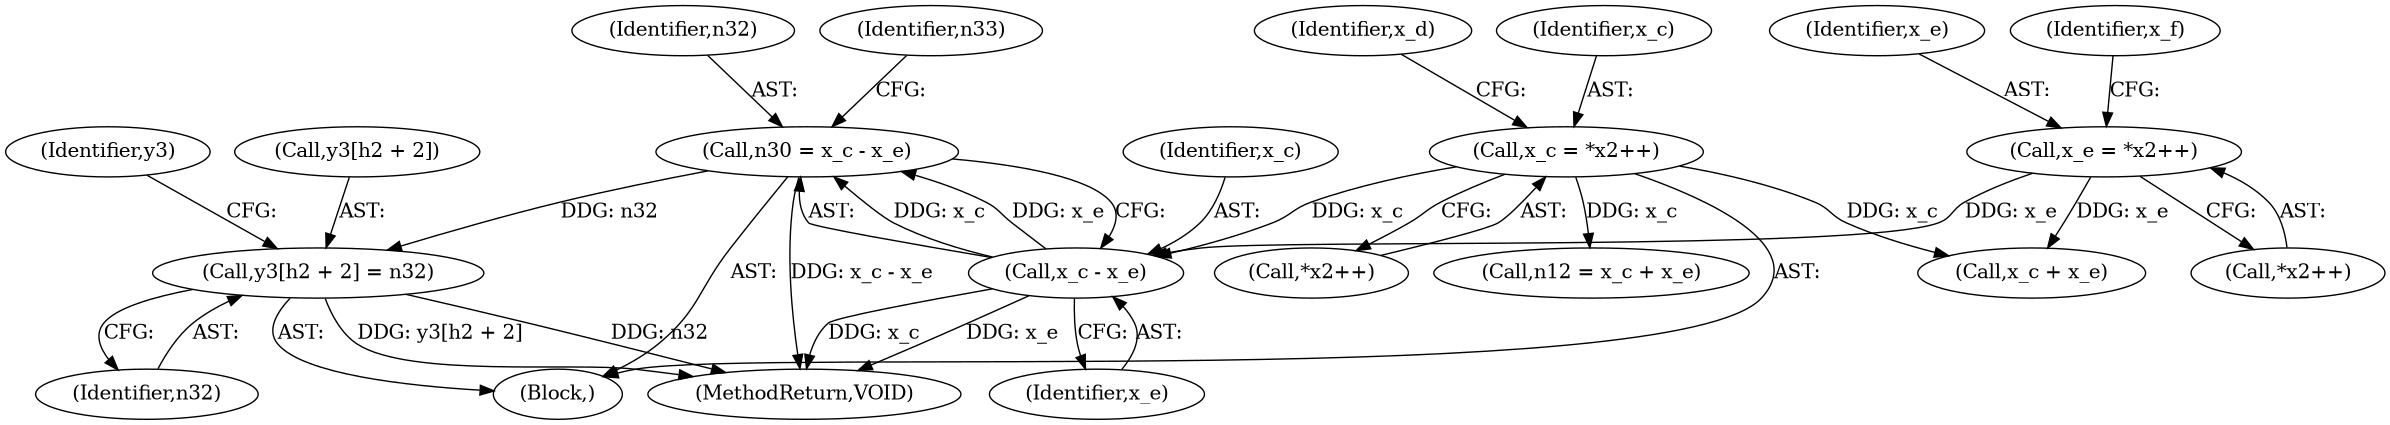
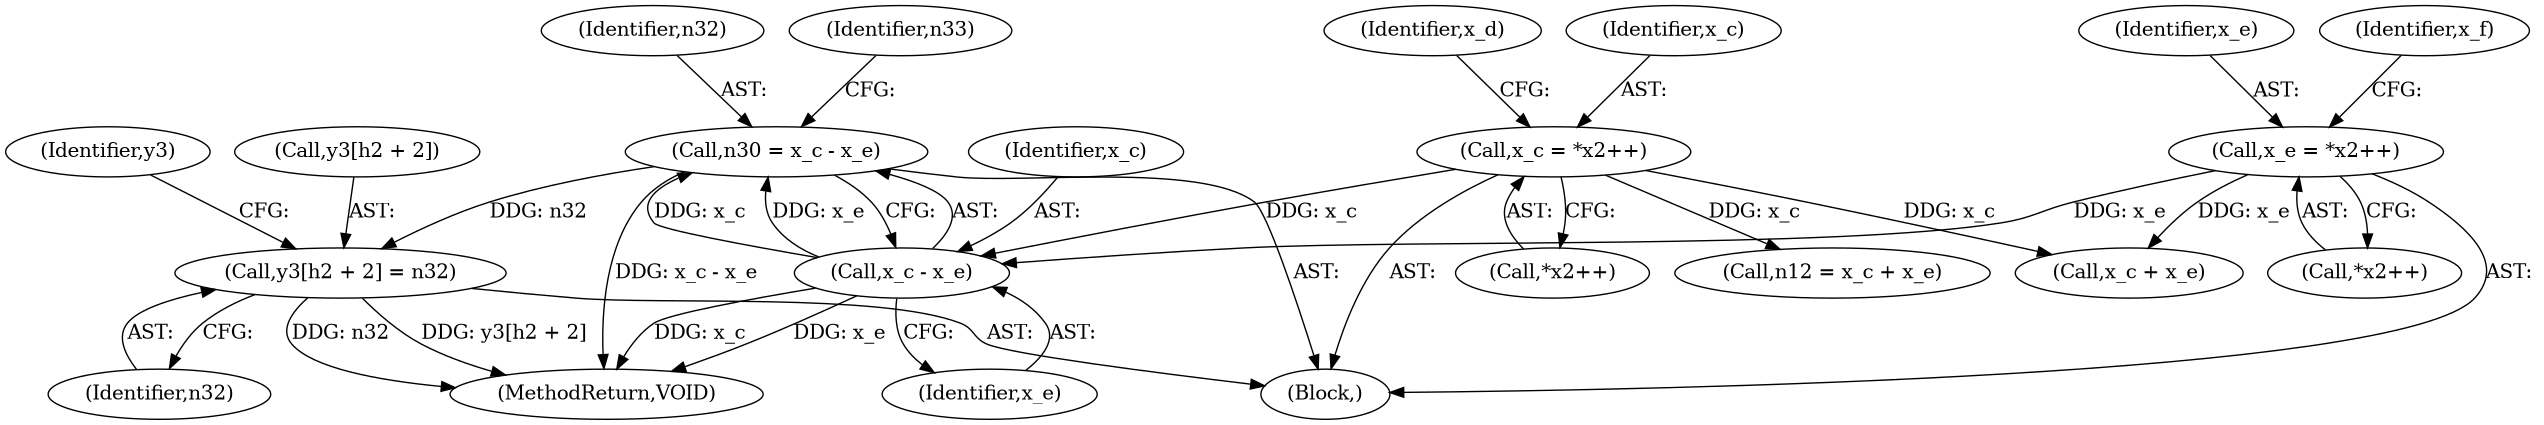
edge "(Call,x_e = *x2++)" -> "(Block,)": added, label "AST:"
